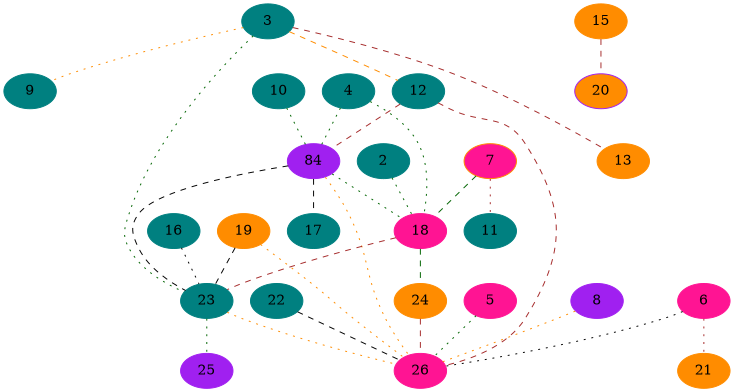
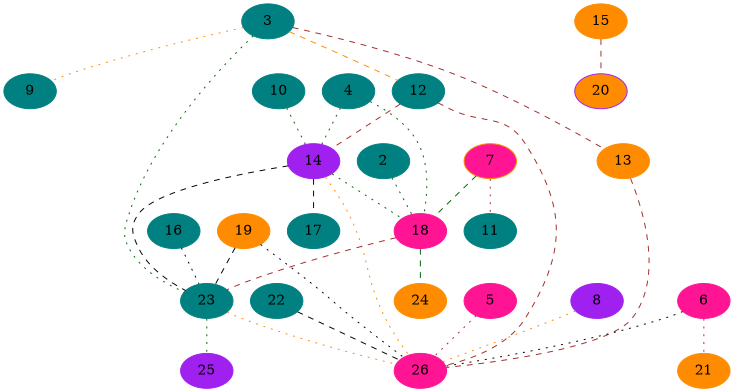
node "84": label "84" -> "14"
edge "19" -- "26": color darkorange -> black
edge "24" -- "26": now "13" -- "26"
edge "5" -- "26": color darkgreen -> brown
